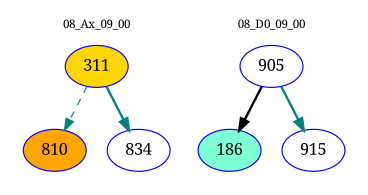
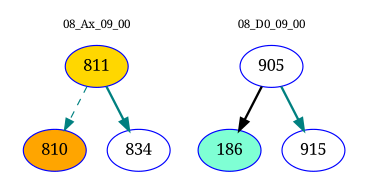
node "311": label "311" -> "811"
